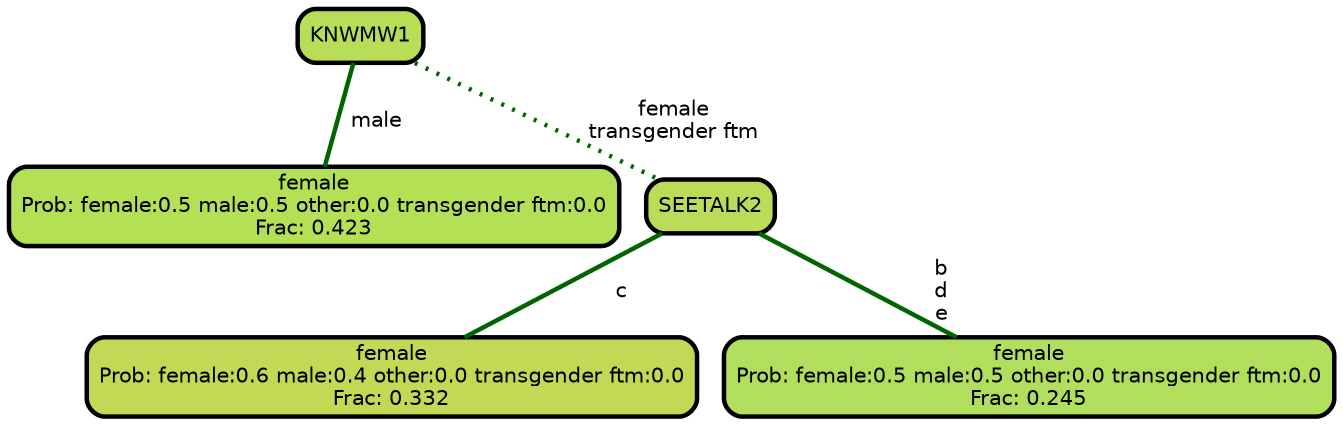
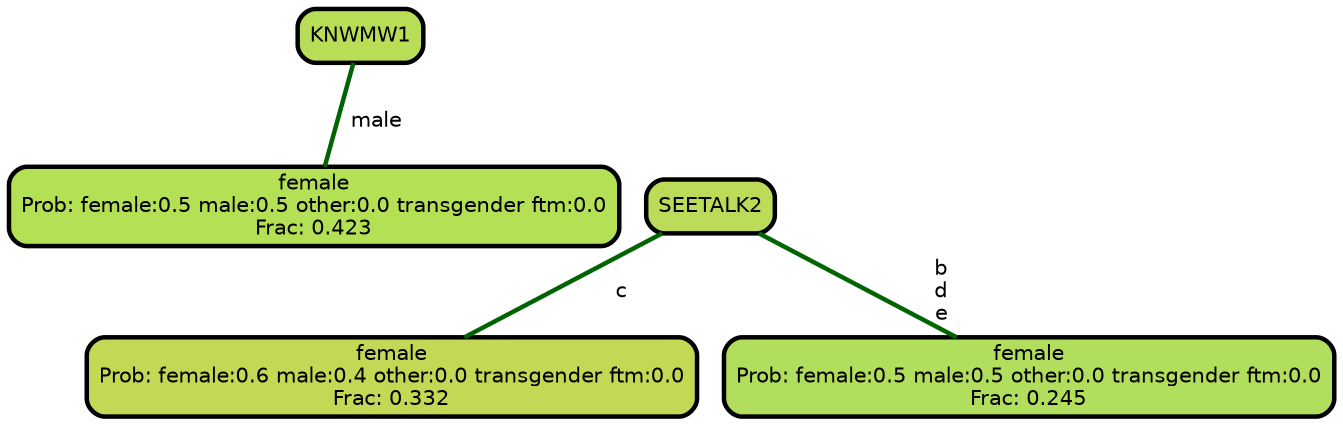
edge "KNWMW1" -- "SEETALK2": removed, label "female transgender ftm"
